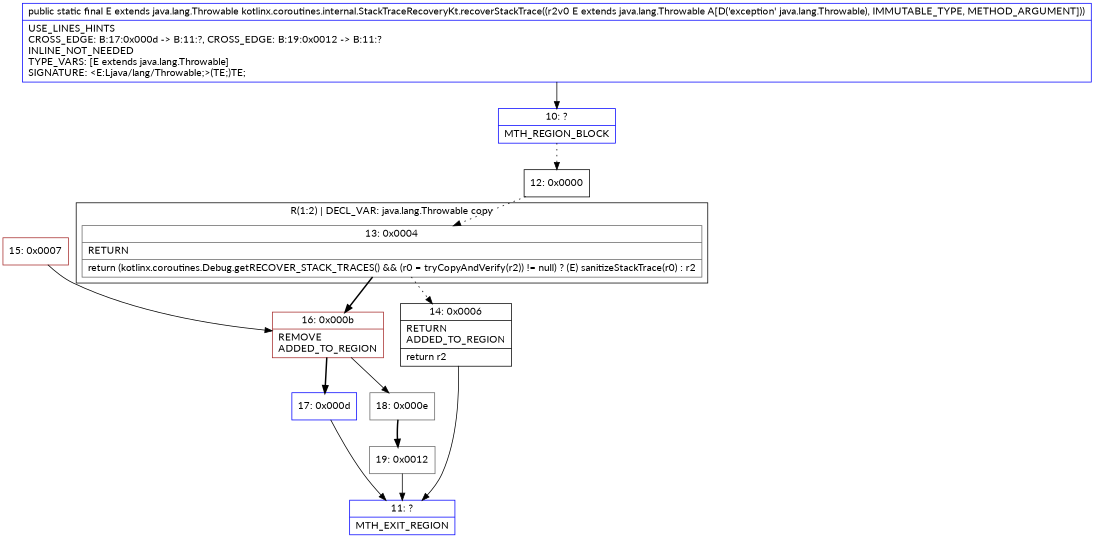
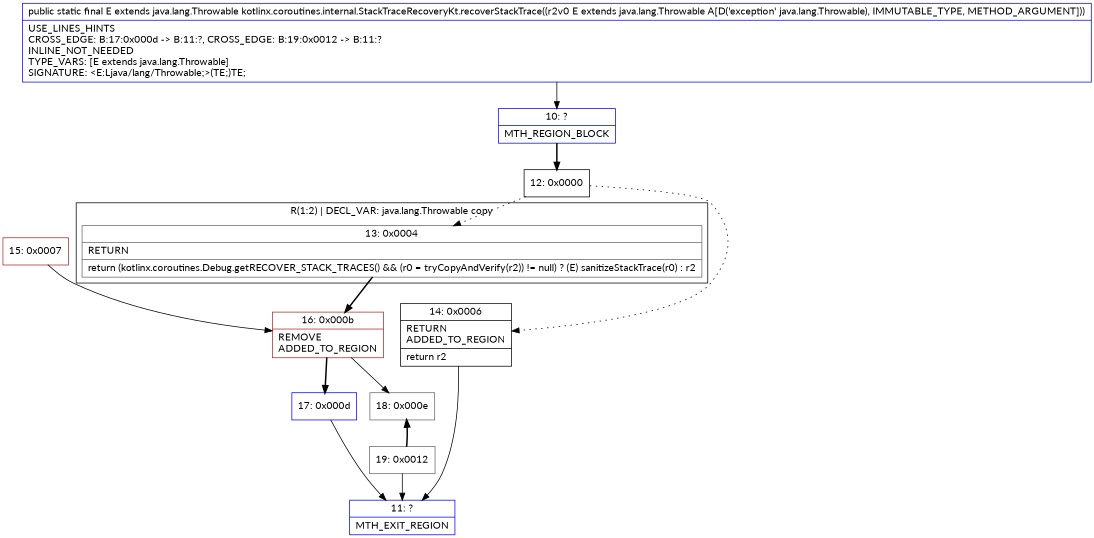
edge "10: ?" -> "12: 0x0000": style dotted -> bold
edge "13: 0x0004" -> "14: 0x0006": now "12: 0x0000" -> "14: 0x0006"
edge "18: 0x000e" -> "19: 0x0012": reversed
